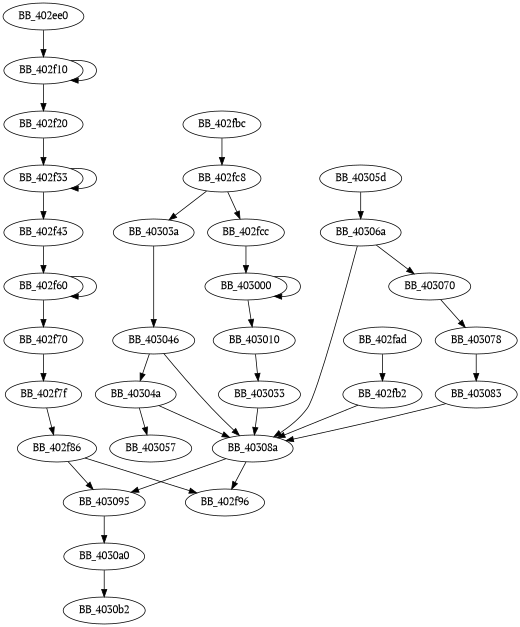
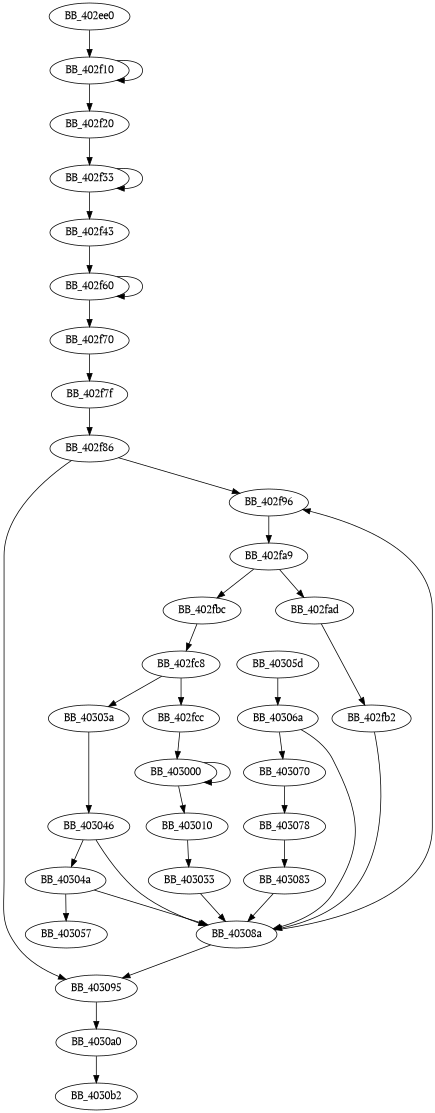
node "BB_402fa9": added
